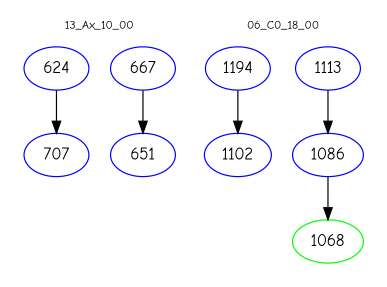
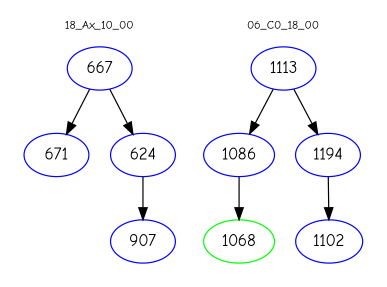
cluster "13_Ax_10_00": label "13_Ax_10_00" -> "18_Ax_10_00"
edge "667" -> "624": added
edge "1113" -> "1194": added
node "707": label "707" -> "907"
node "651": label "651" -> "671"
